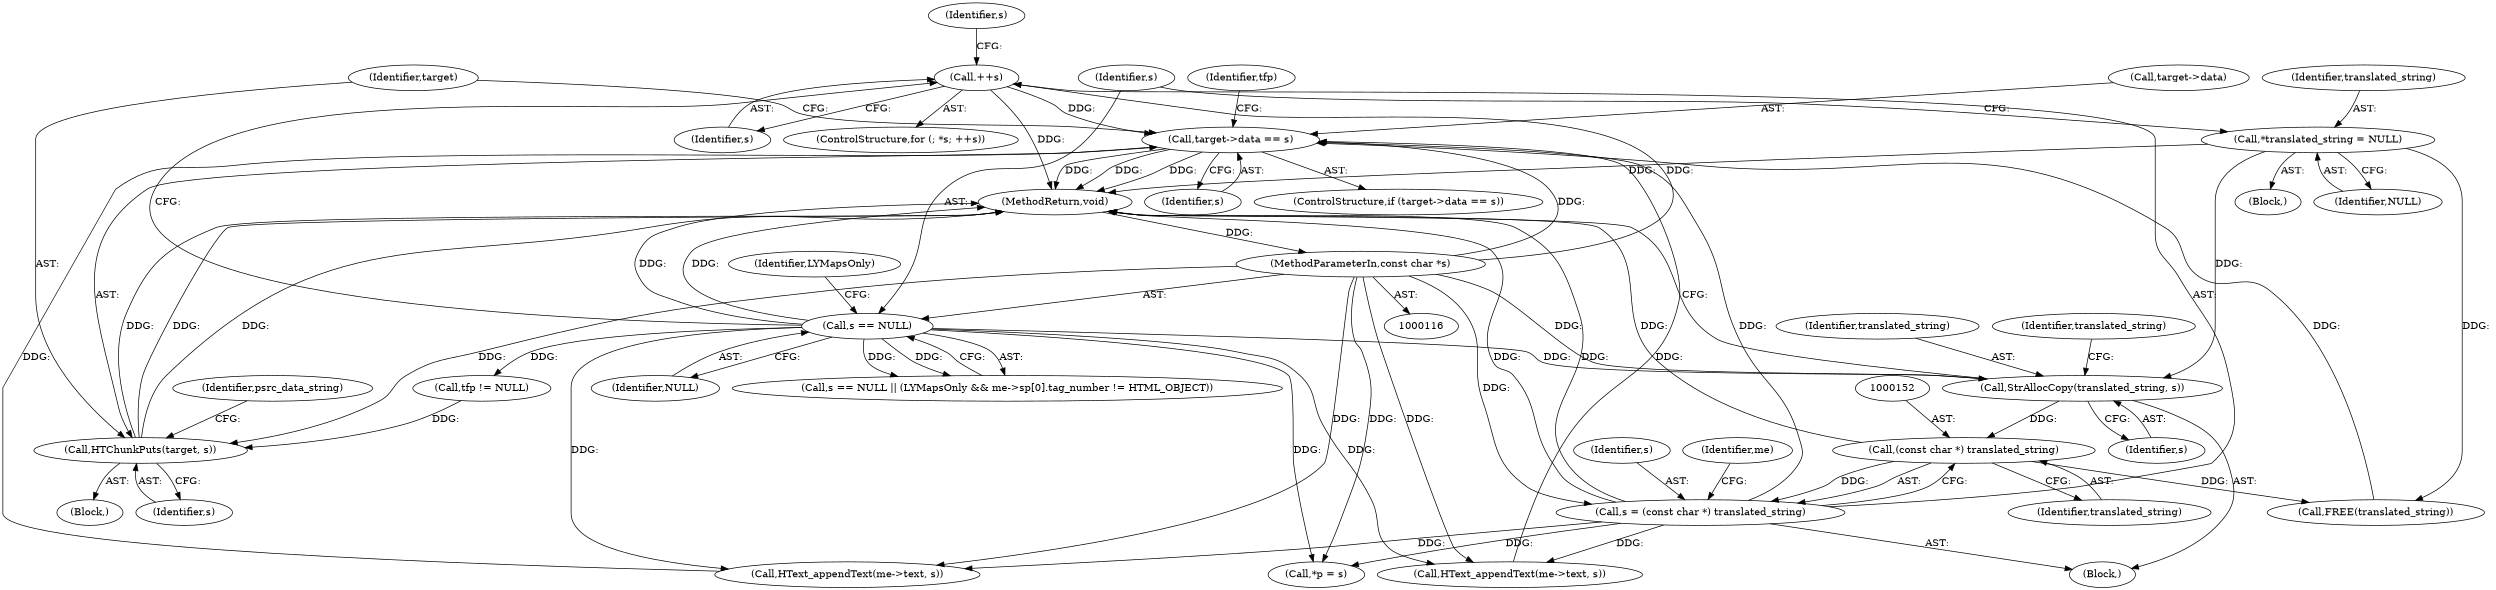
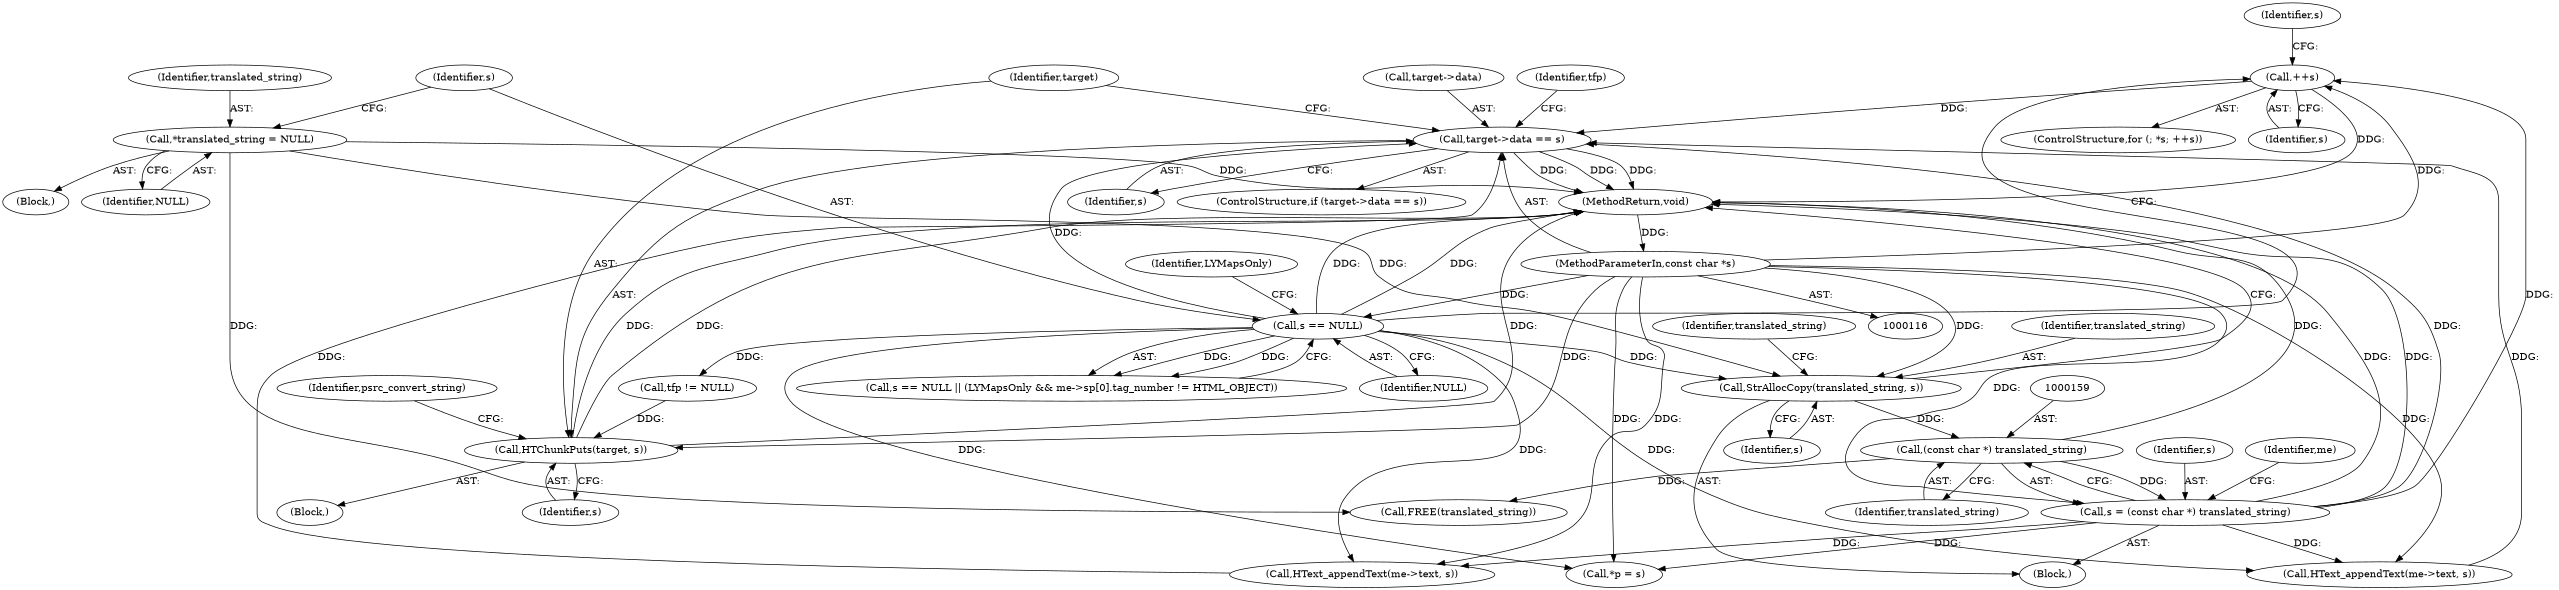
edge "(Call,FREE(translated_string))" -> "(Call,target->data == s)": now "(Call,s == NULL)" -> "(Call,target->data == s)"
edge "(MethodParameterIn,const char *s)" -> "(Call,target->data == s)": label "DDG: " -> "AST: "
edge "(MethodParameterIn,const char *s)" -> "(Call,s == NULL)": label "AST: " -> "DDG: "
edge "(Call,s = (const char *) translated_string)" -> "(Call,++s)": label "AST: " -> "DDG: "
node "(Identifier,psrc_data_string)": label "(Identifier,psrc_data_string)" -> "(Identifier,psrc_convert_string)"
node "1000152": label "1000152" -> "1000159"
